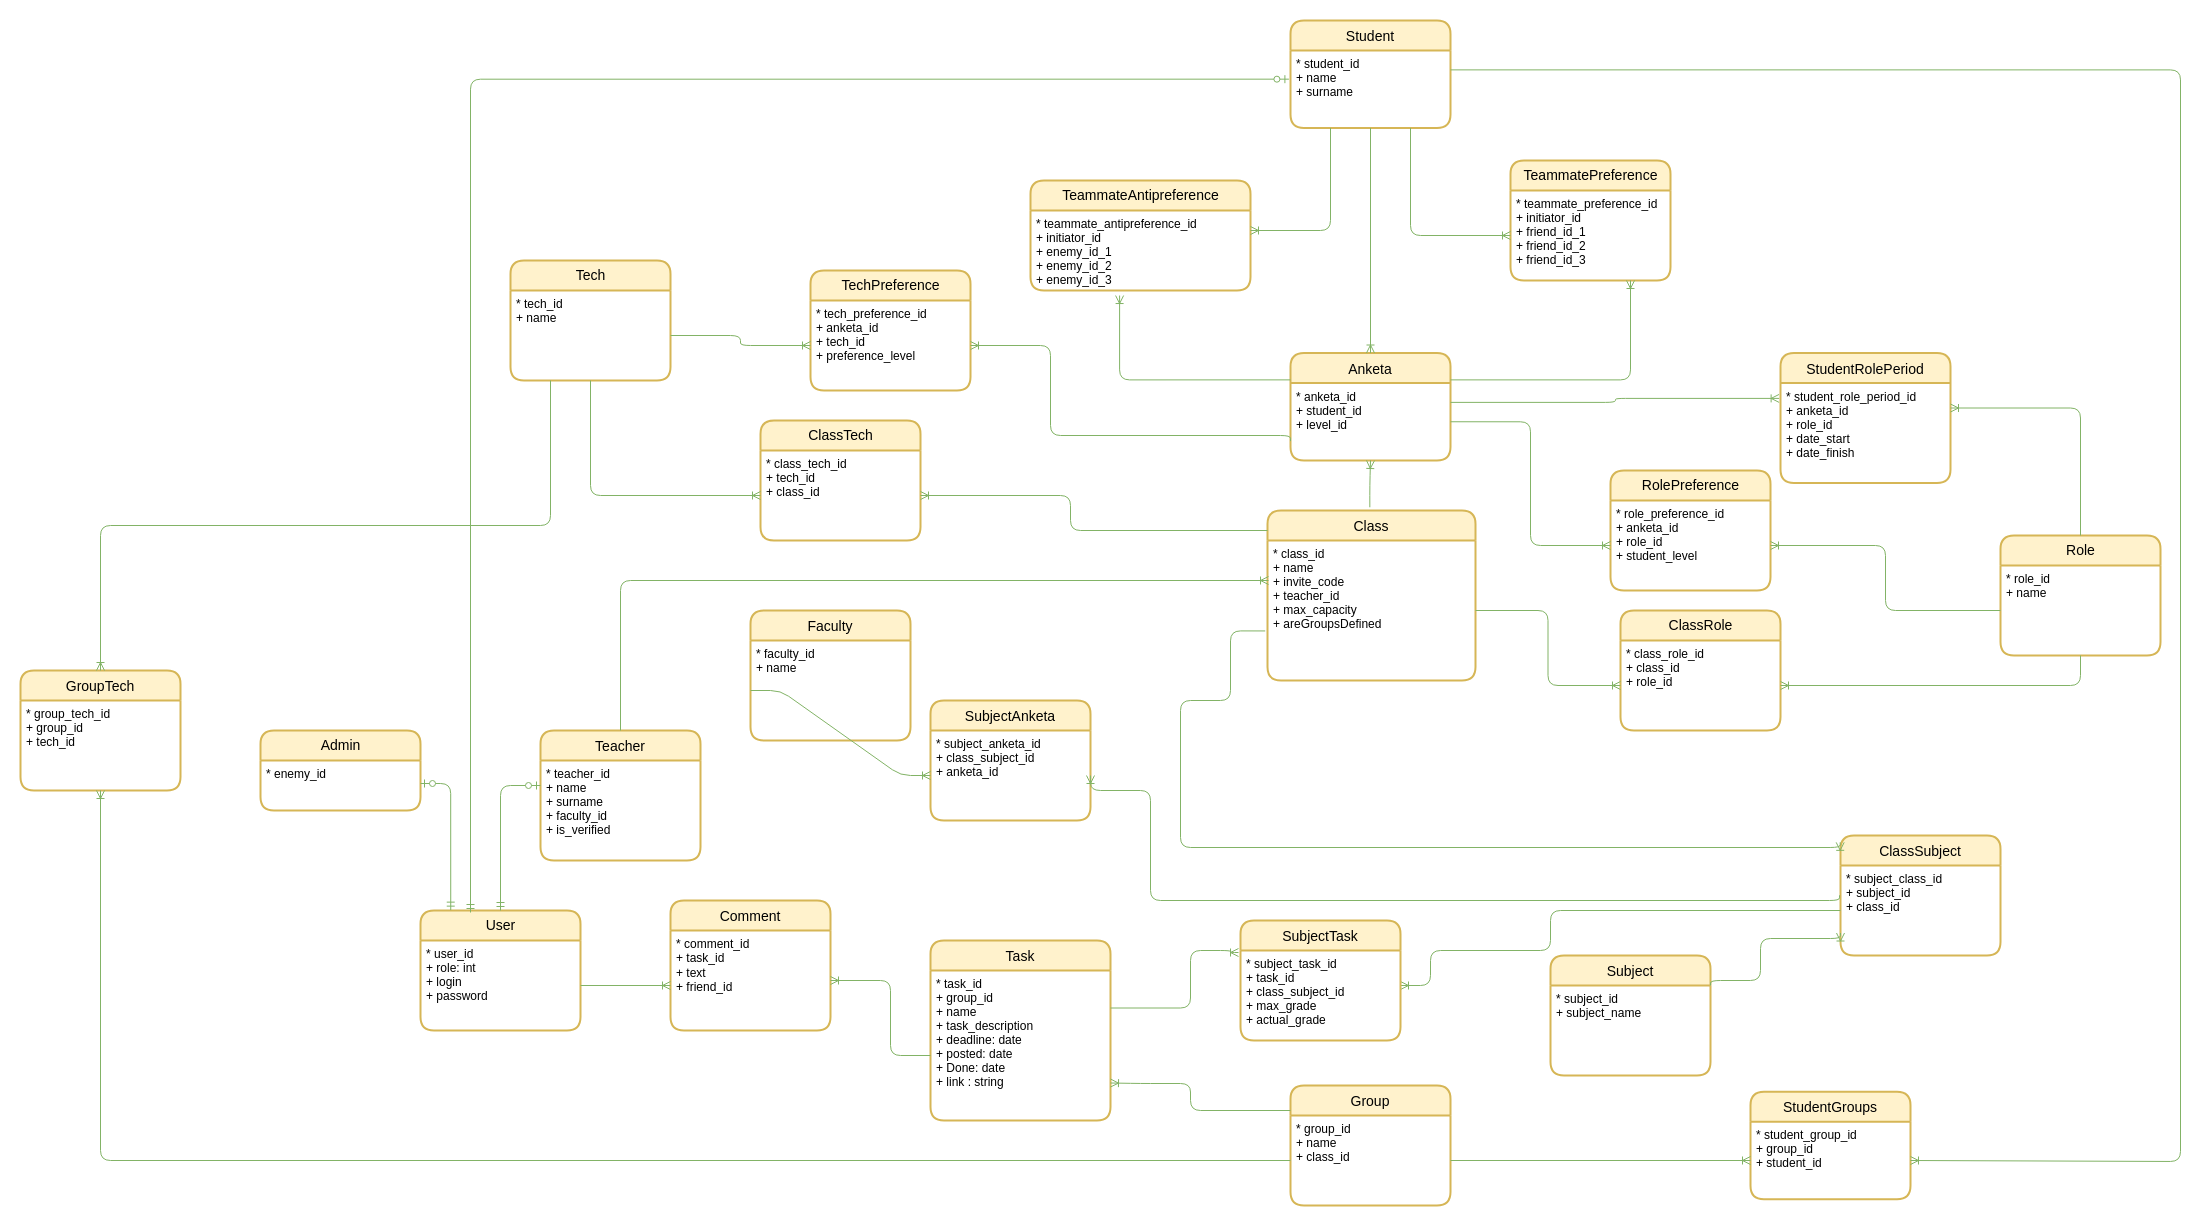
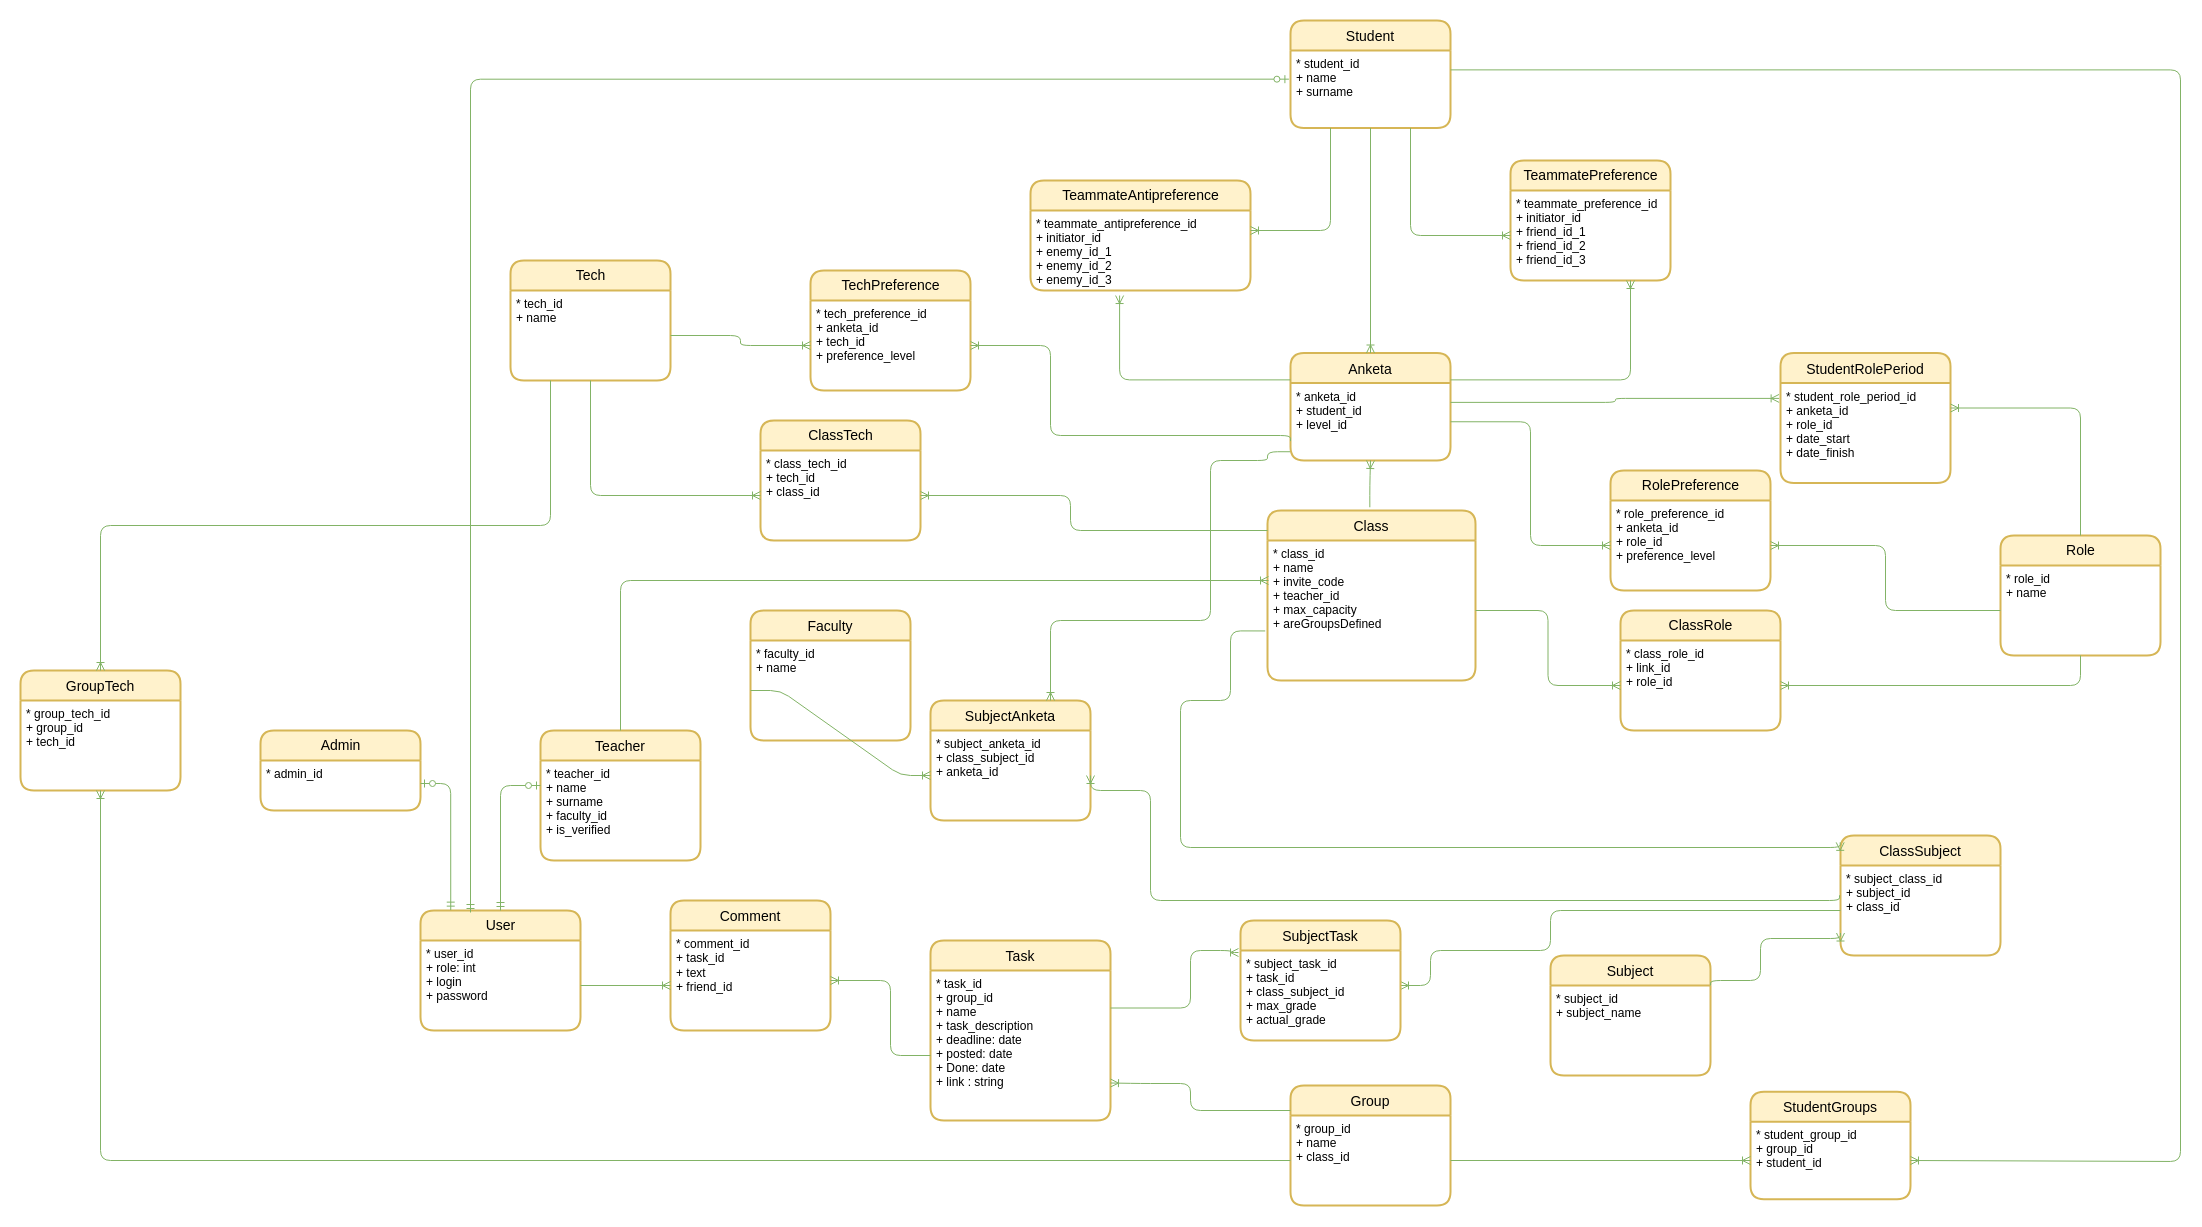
node "* role_preference_id + anketa_id + role_id + student_level": label "* role_preference_id + anketa_id + role_id + student_level" -> "* role_preference_id + anketa_id + role_id + preference_level"
edge "* anketa_id + student_id + level_id" -> "SubjectAnketa": added
node "* class_role_id + class_id + role_id": label "* class_role_id + class_id + role_id" -> "* class_role_id + link_id + role_id"
node "* enemy_id": label "* enemy_id" -> "* admin_id"
